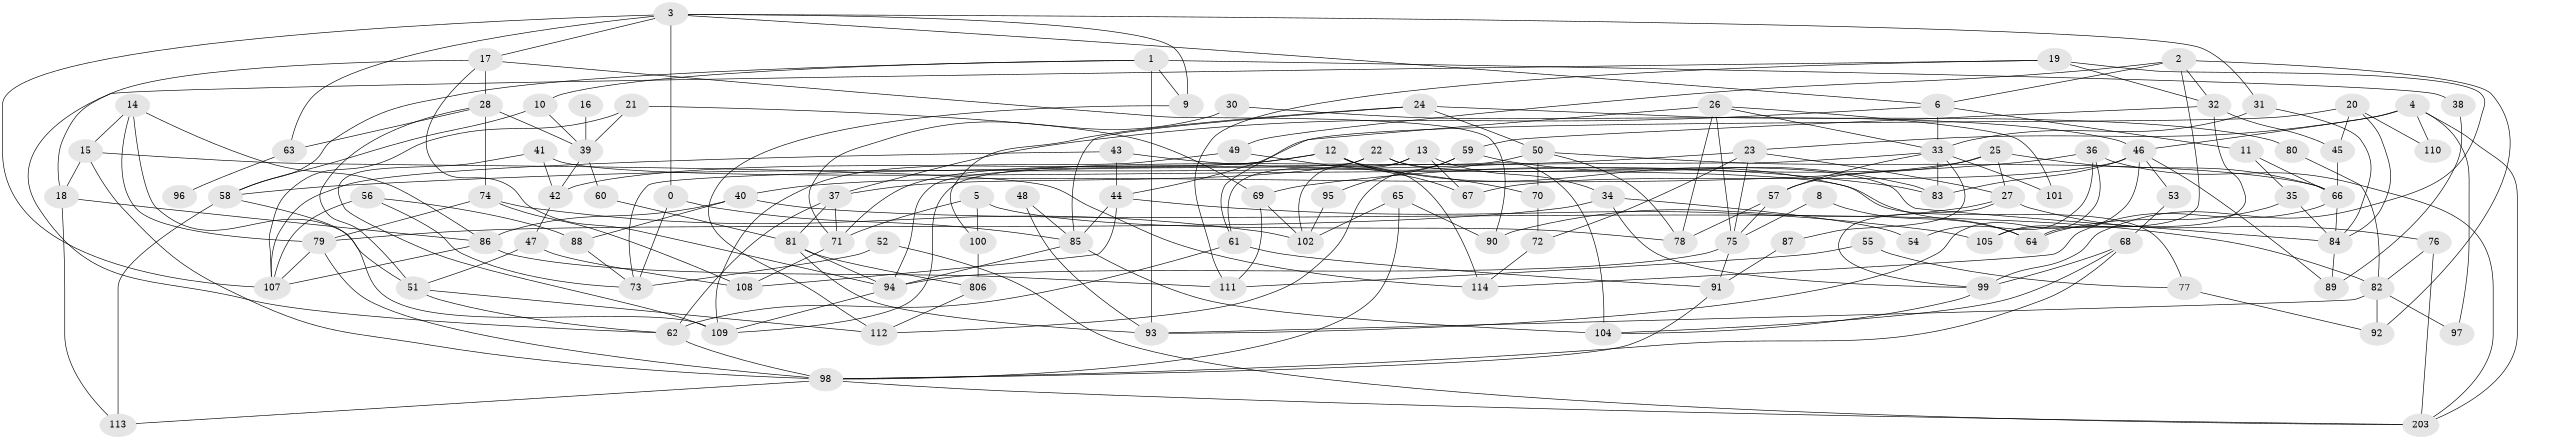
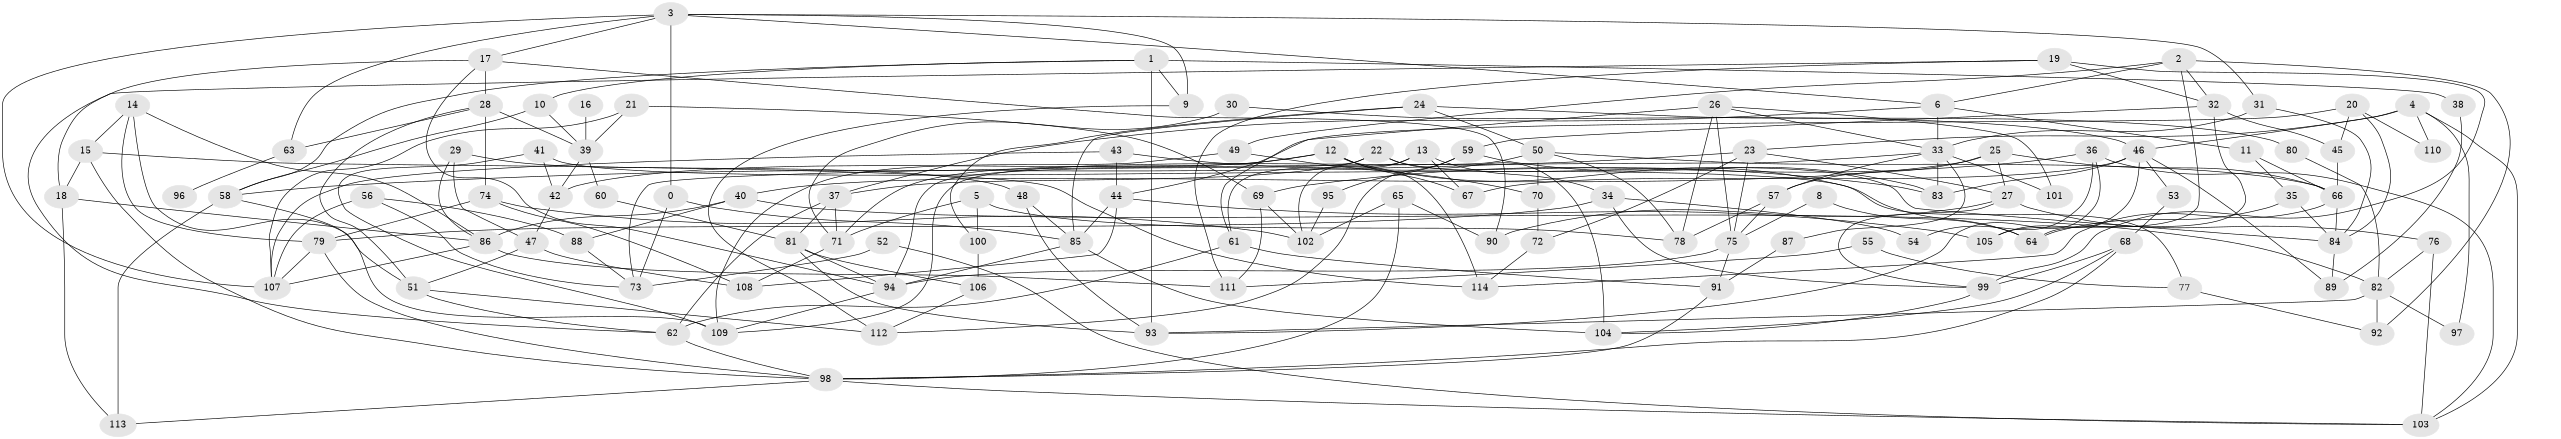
node "29": added
node "806": label "806" -> "106"
node "203": label "203" -> "103"
